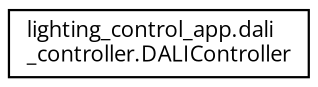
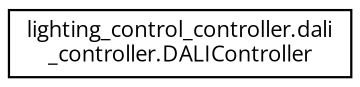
node "lighting_control_app.dali _controller.DALIController": label "lighting_control_app.dali _controller.DALIController" -> "lighting_control_controller.dali _controller.DALIController"
